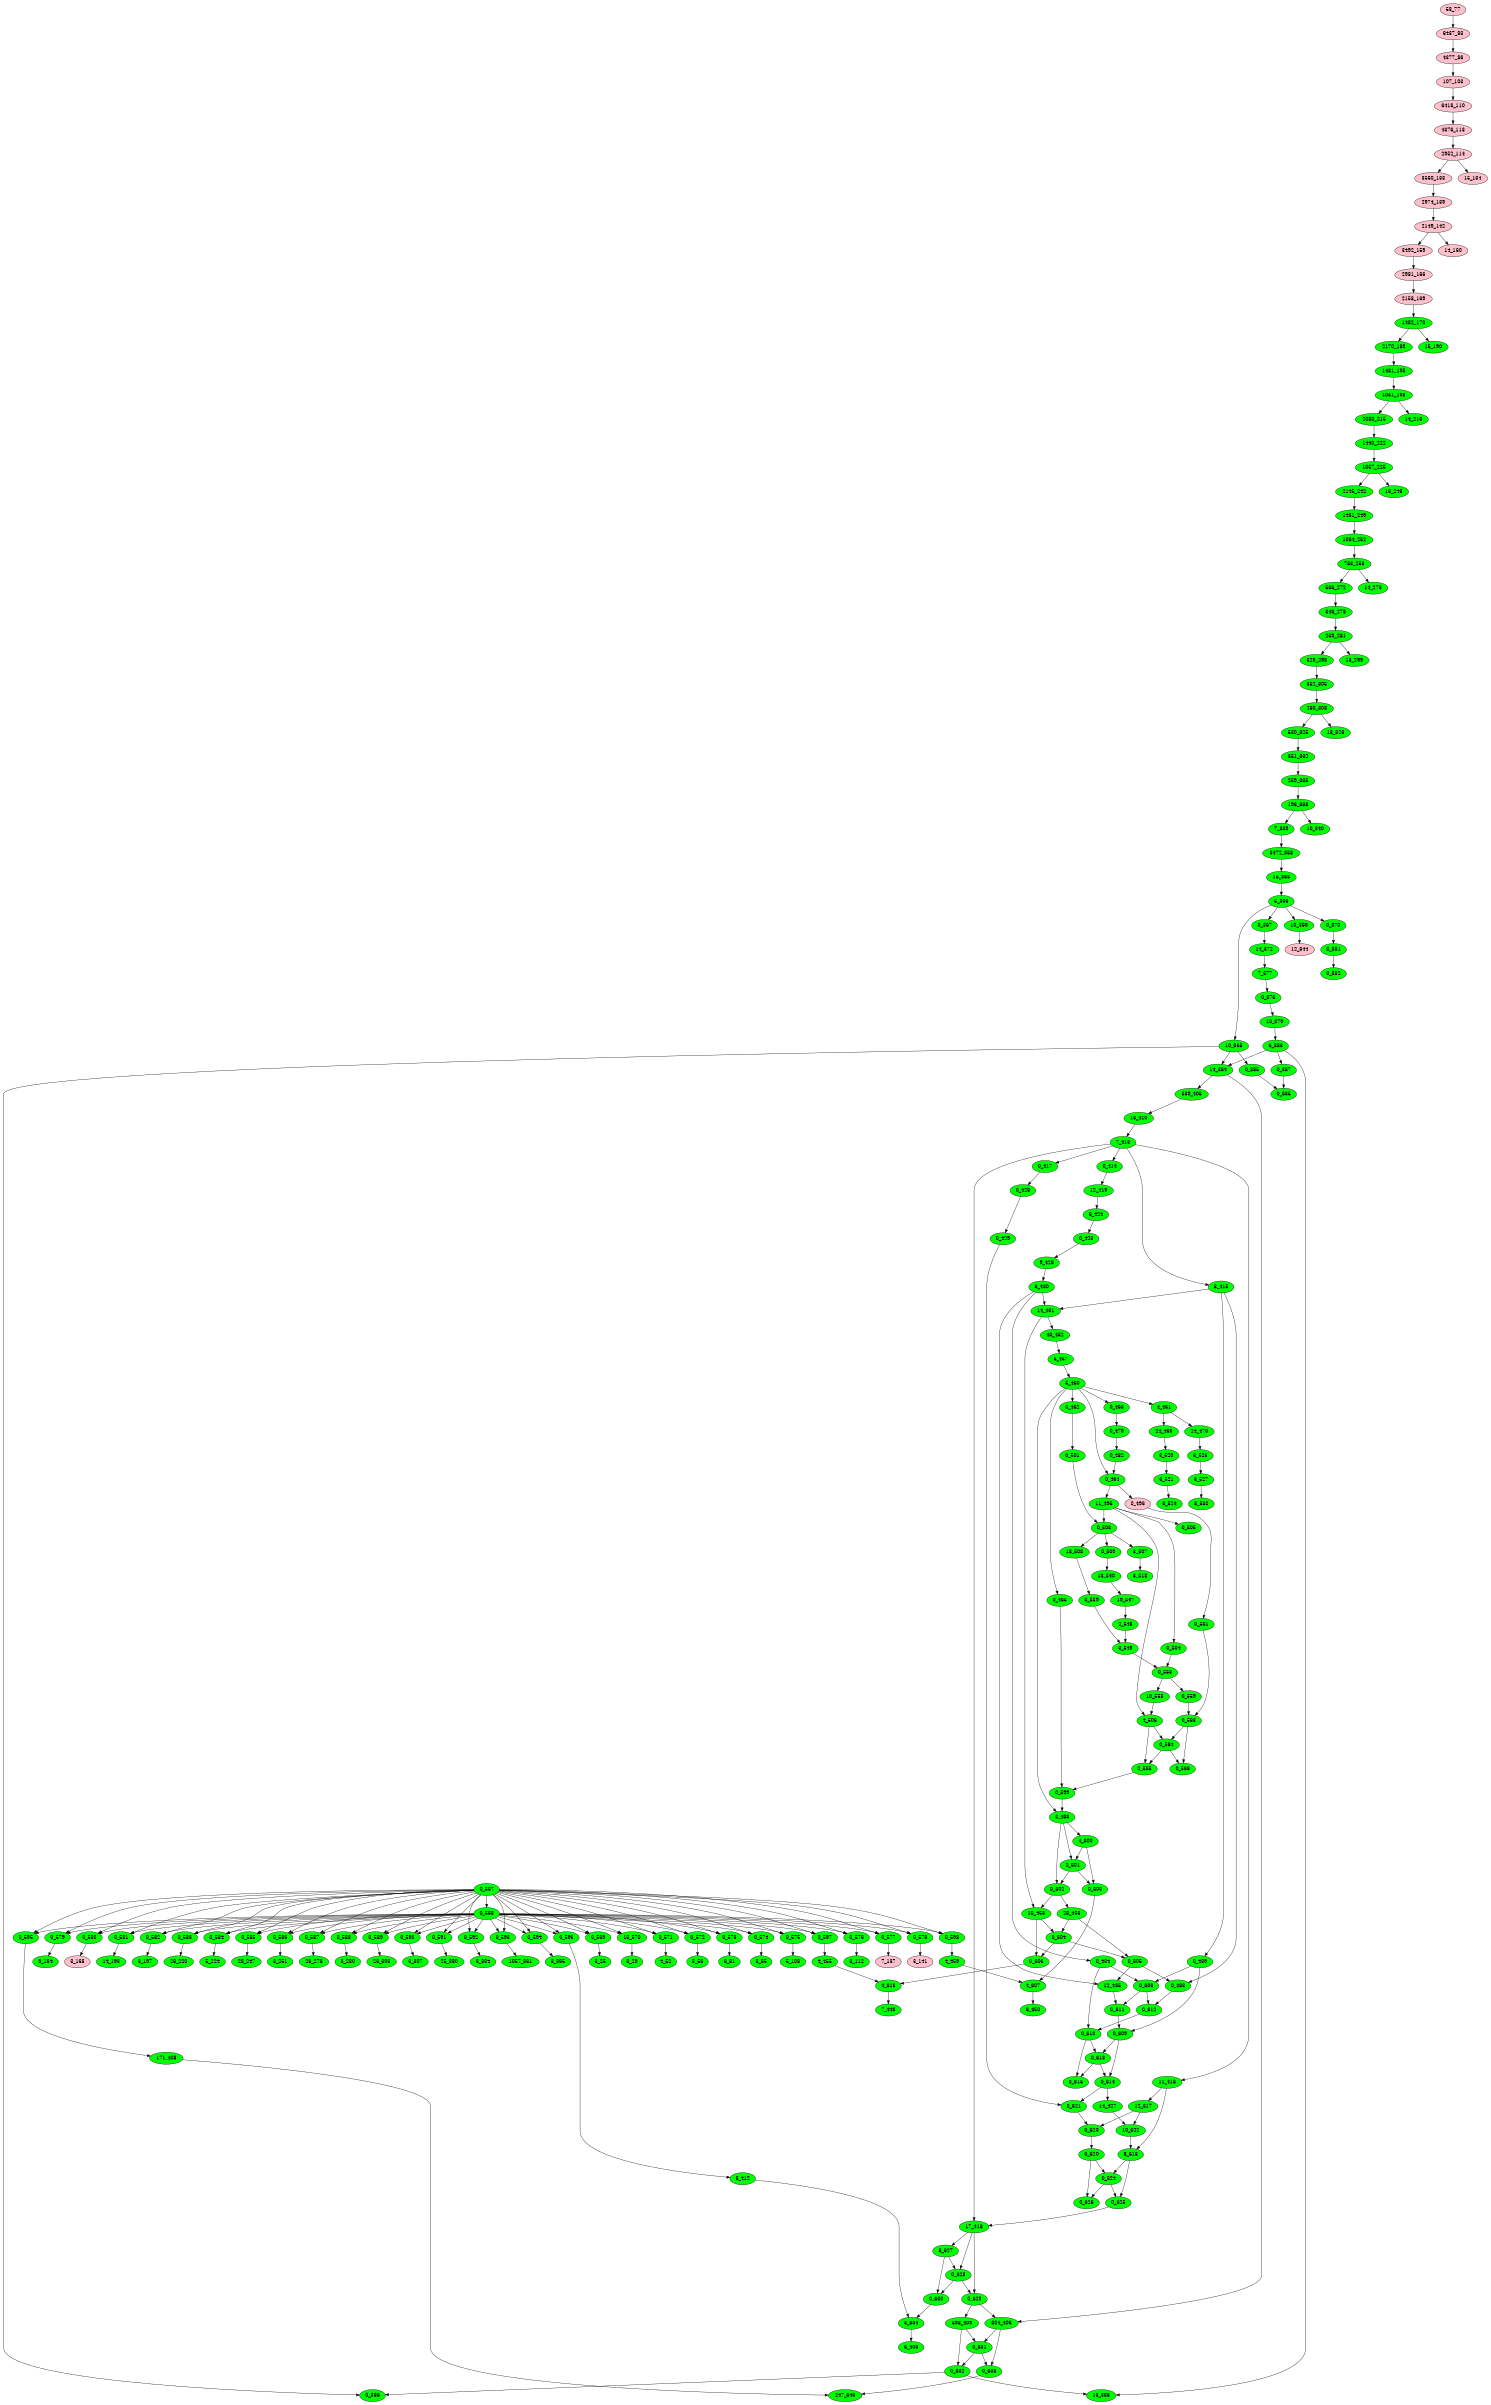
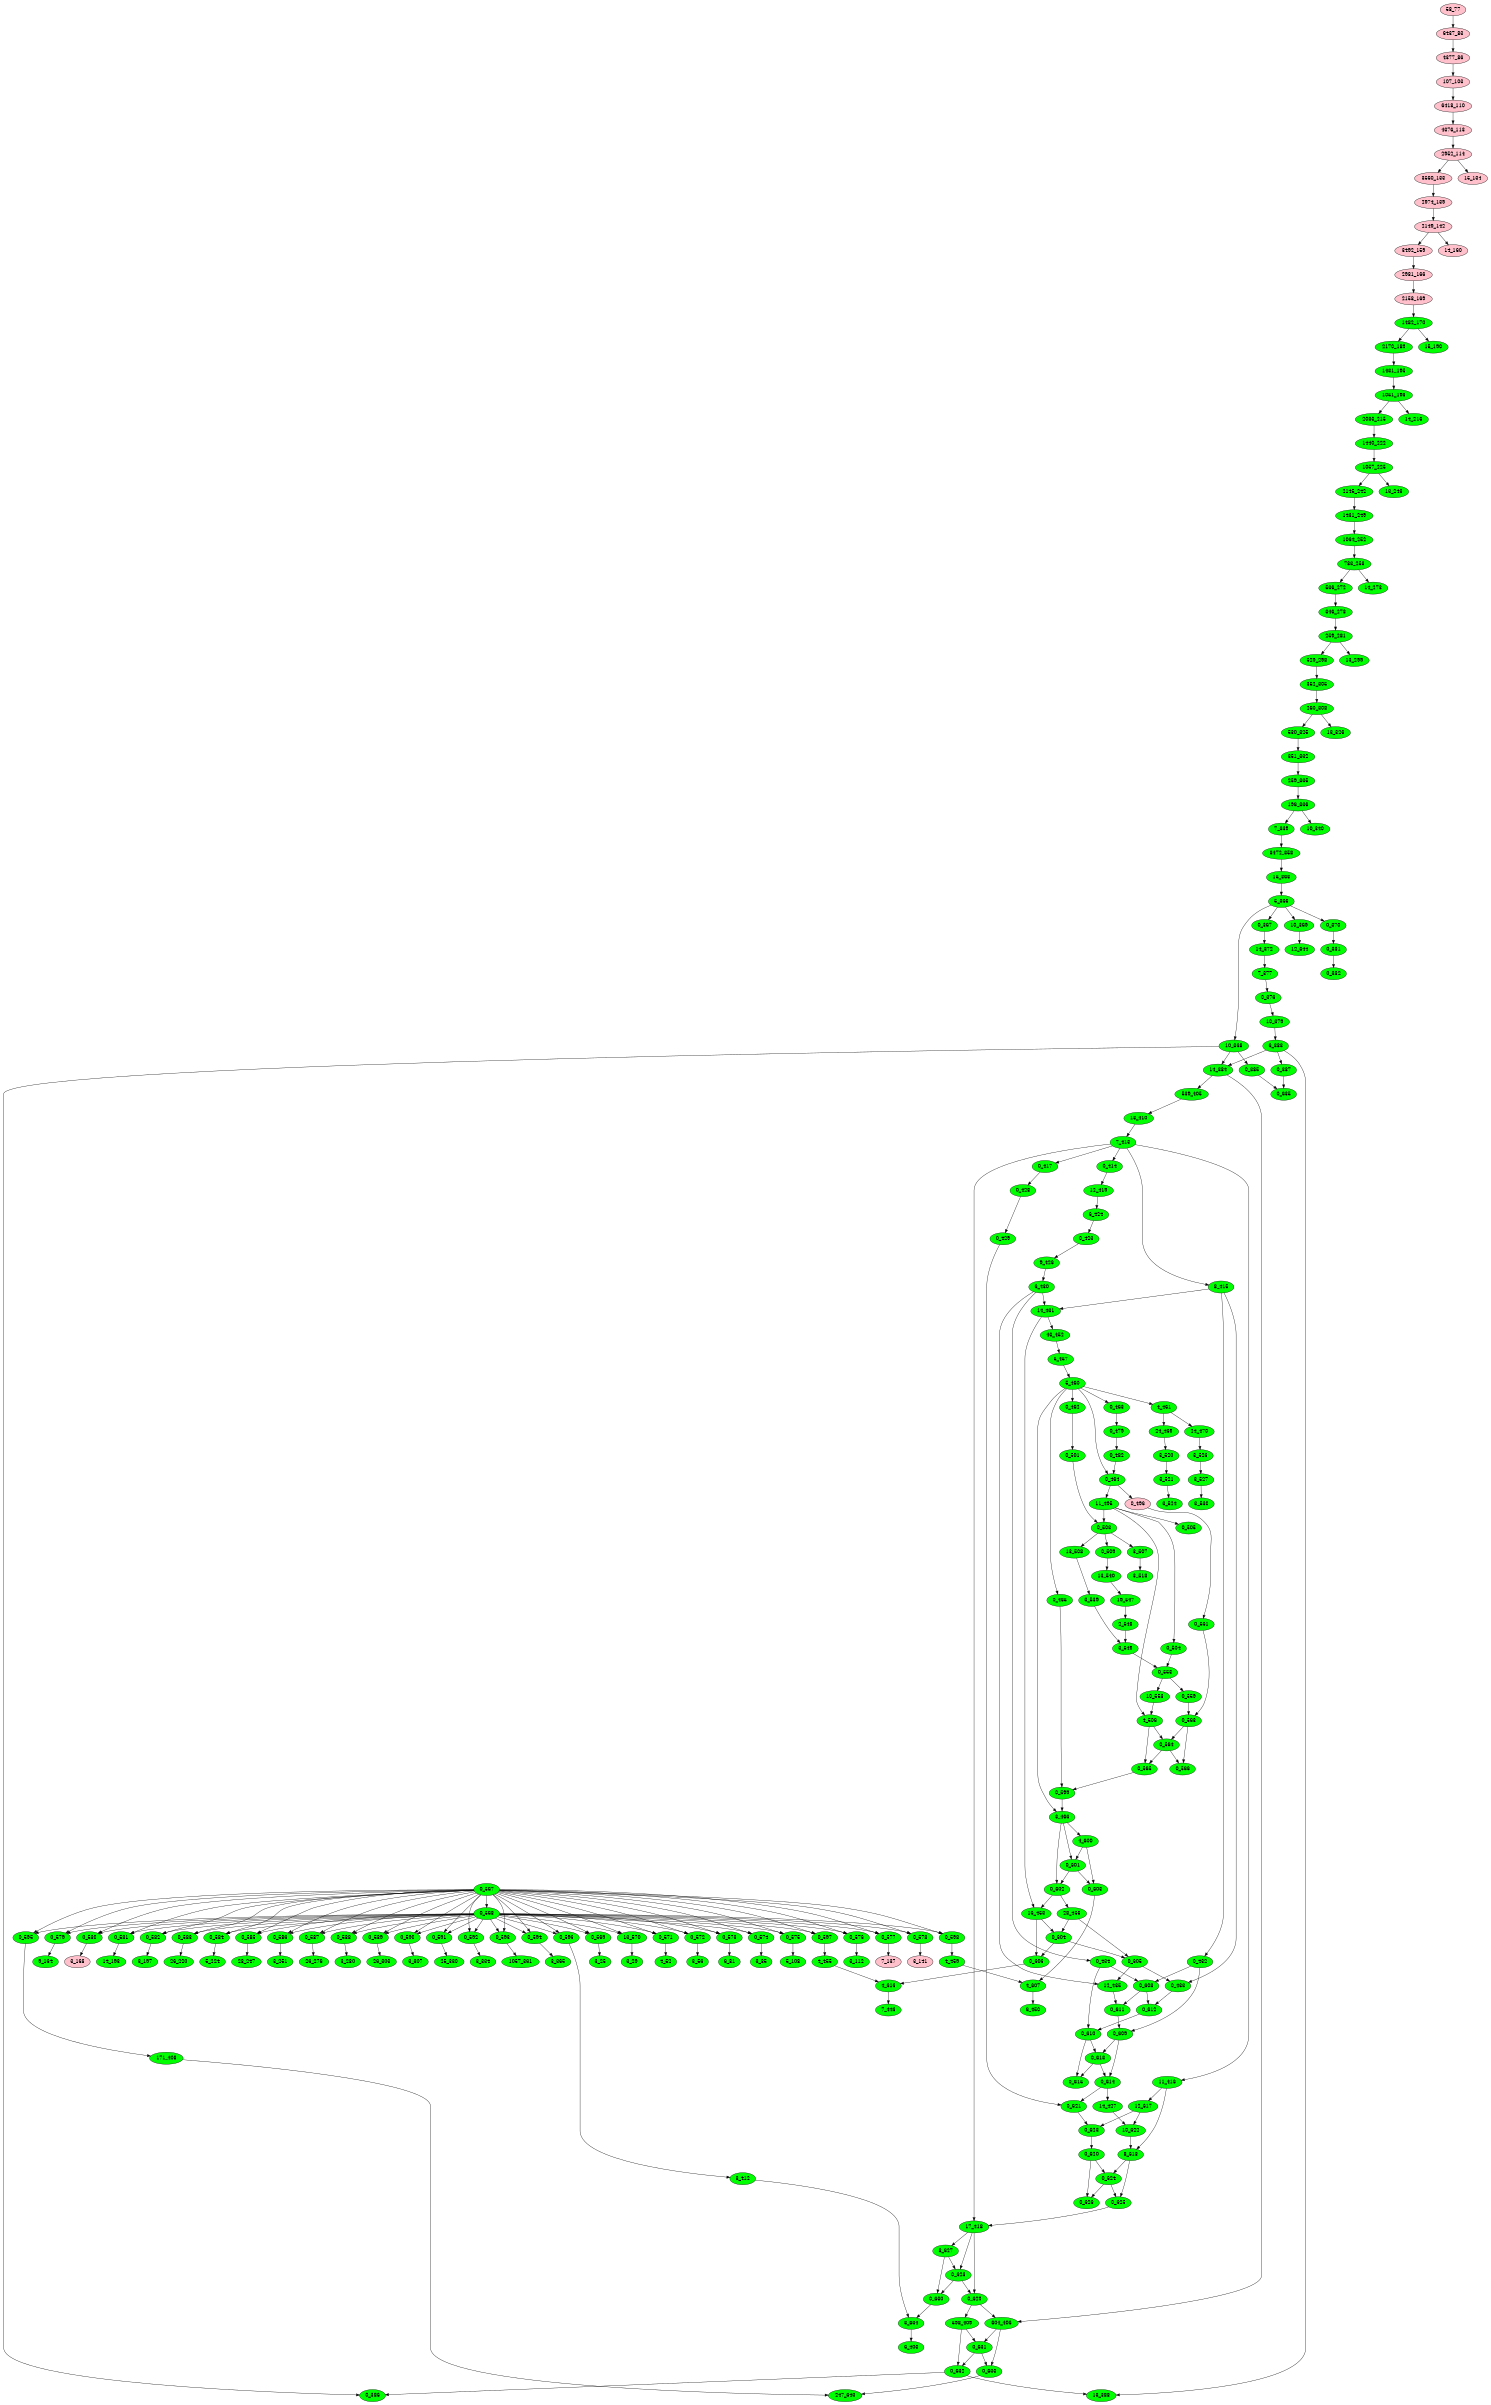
node "12_644": fillcolor pink -> green
node "0_439": label "0_439" -> "0_432"
